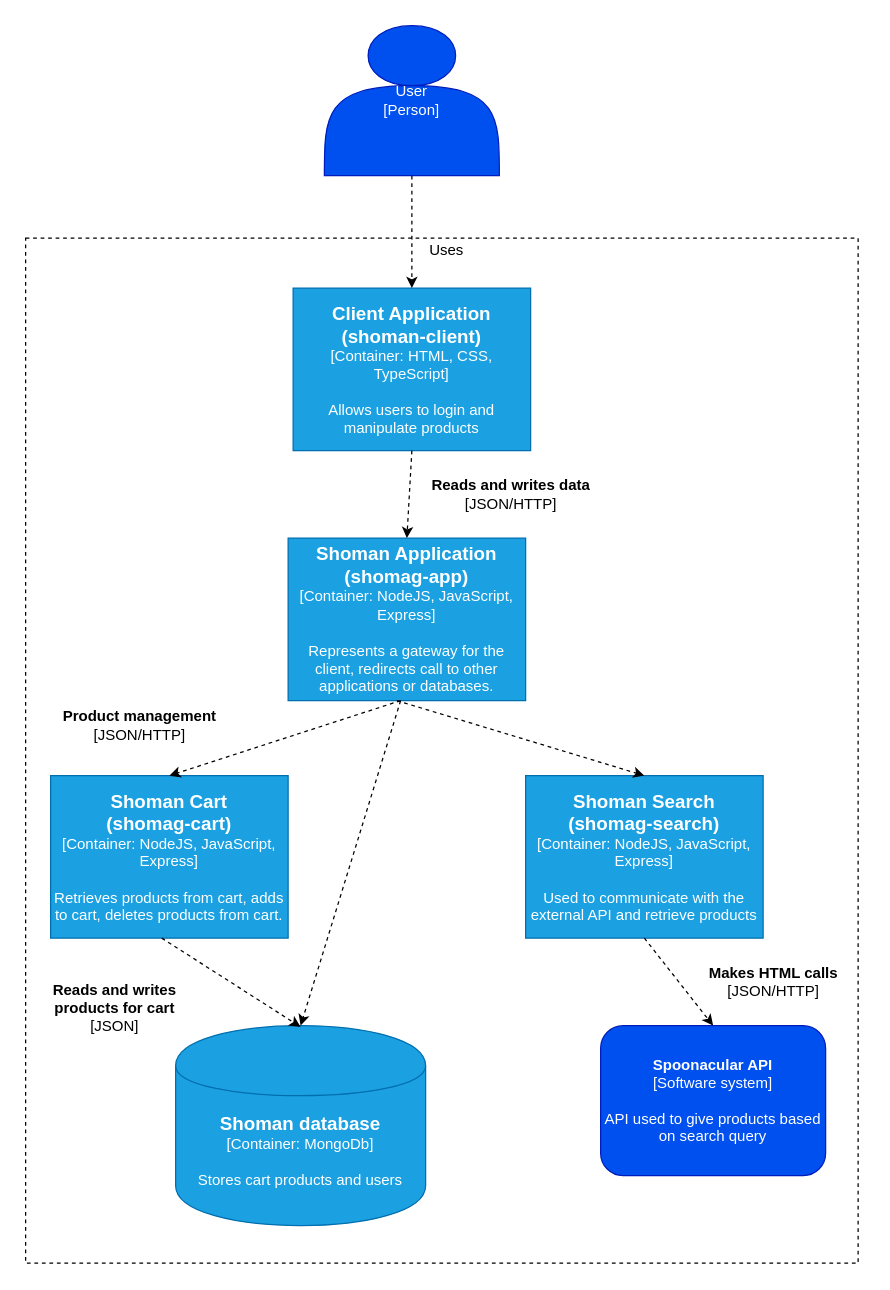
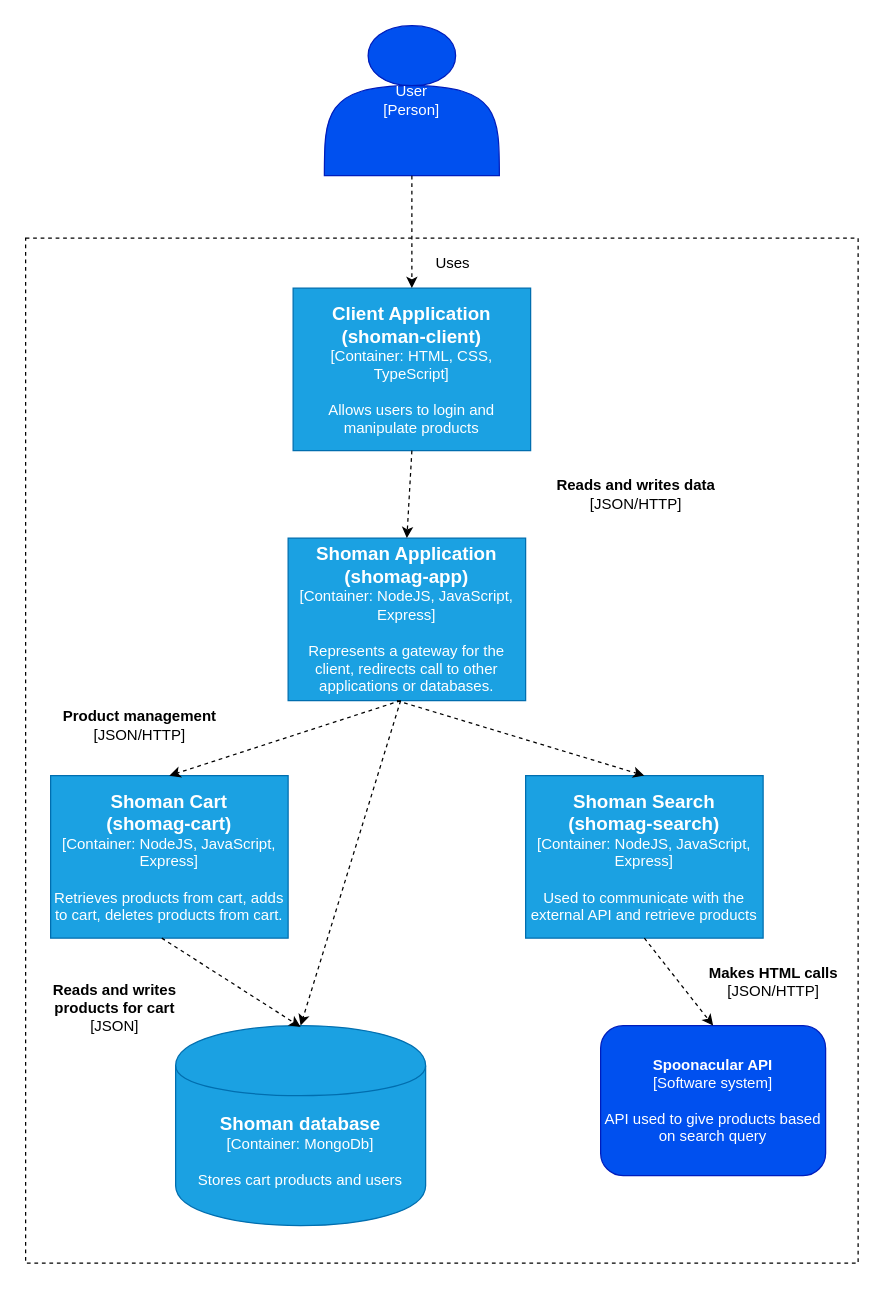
node "Uses": moved (447, 251) -> (453, 263)
node "Reads and writes data [JSON/HTTP]": moved (511, 494) -> (636, 494)
